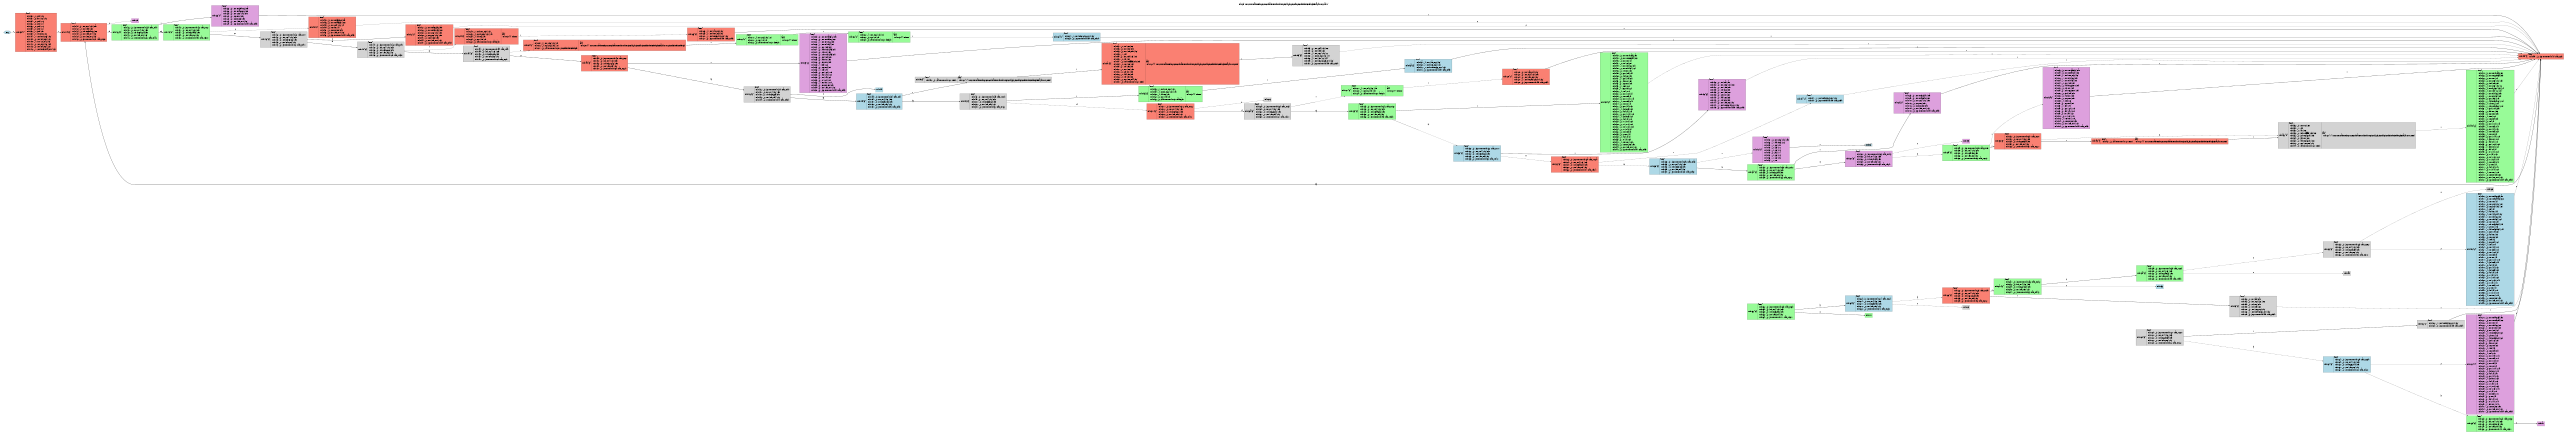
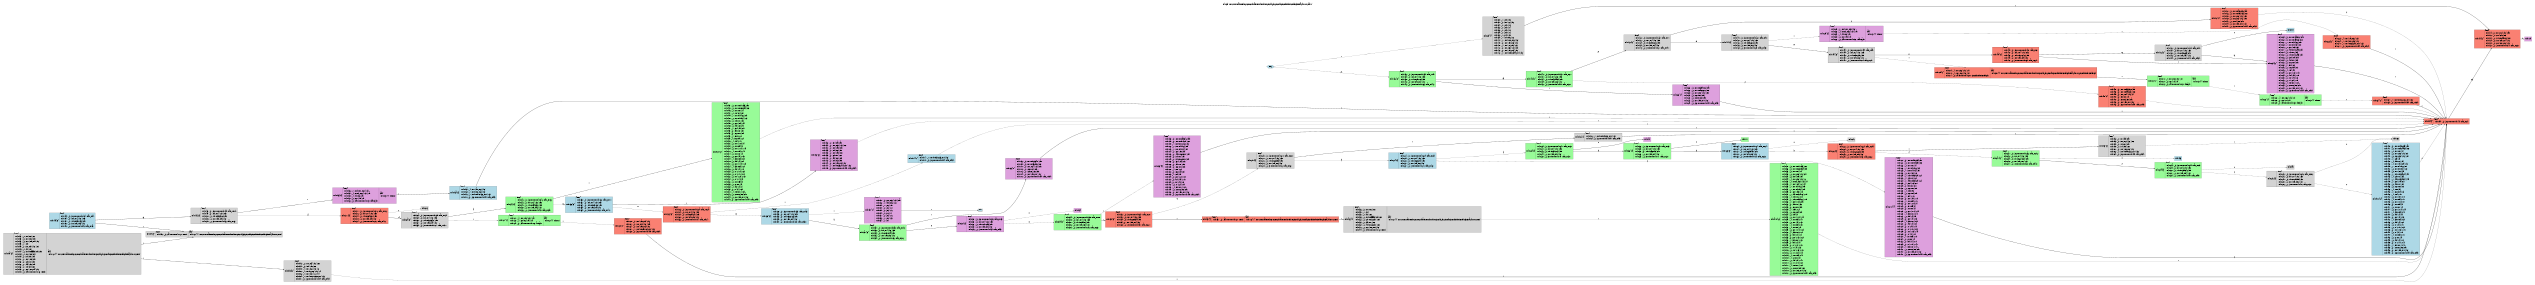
node "0x4013f0 [47]": fillcolor salmon -> lightgrey
edge "0x40141f [23]" -> "0x401436 [22]": now "Entry" -> "0x401436 [22]"
node "0x40184e [23]": fillcolor salmon -> plum
node "0x401c34 [12]": fillcolor lightblue -> salmon
node "0x401ba1 [52]": fillcolor salmon -> lightgrey
edge "0x401b9c [5]" -> "0x401ba1 [52]": reversed
node "0x401b53 [23]": fillcolor palegreen -> plum
edge "0x4014c6 [25]" -> "0x4014df [25]": now "0x4014c6 [25]" -> "0x401c5d [88]"
edge "0x40152a [25]" -> "0x401543 [25]": label " 13" -> " 3"
edge "0x4015f2 [25]" -> "0x401a56 [40]": now "0x4015f2 [25]" -> "0x40160b [25]"
node "Desktop": label "Desktop" -> "Exit"
edge "0x40163d [25]" -> "0x401656 [25]": added, label "3"
edge "0x401bf6 [25]" -> "0x401db9 [5]": now "0x401bf6 [25]" -> "0x4016ec"
